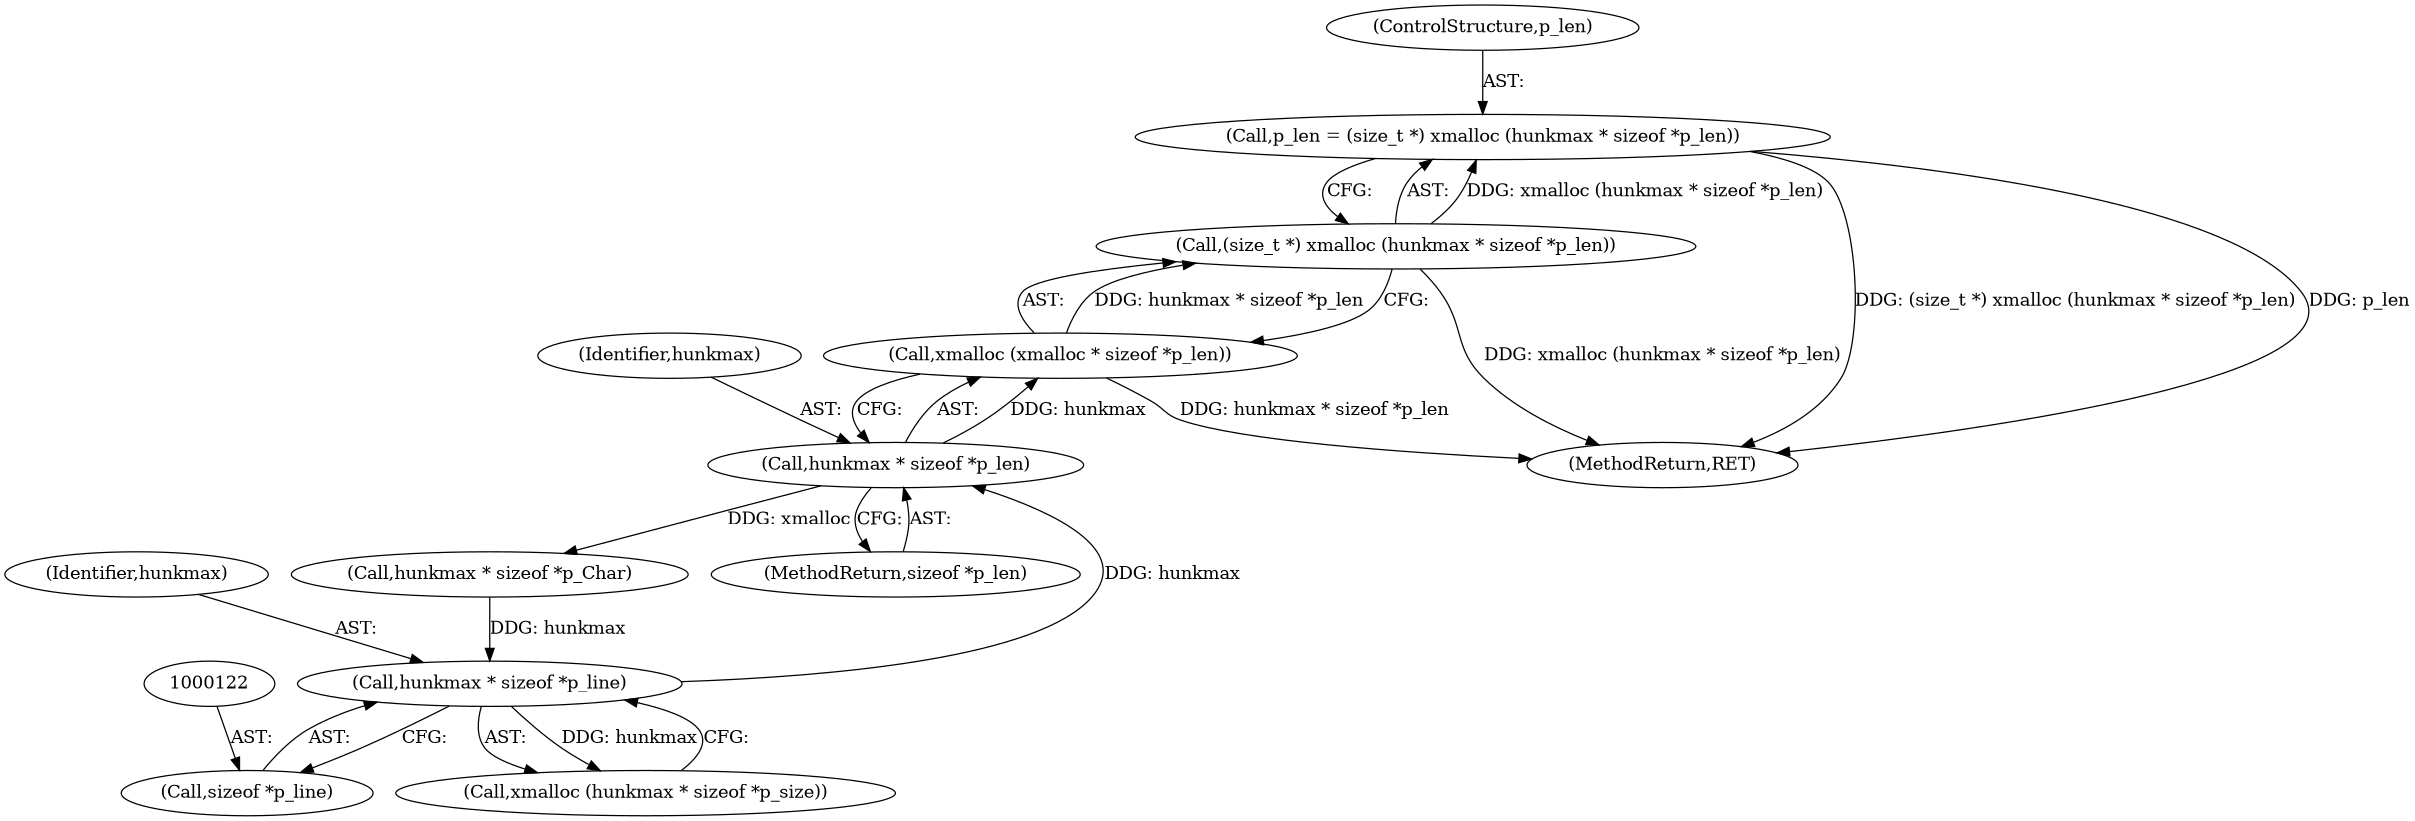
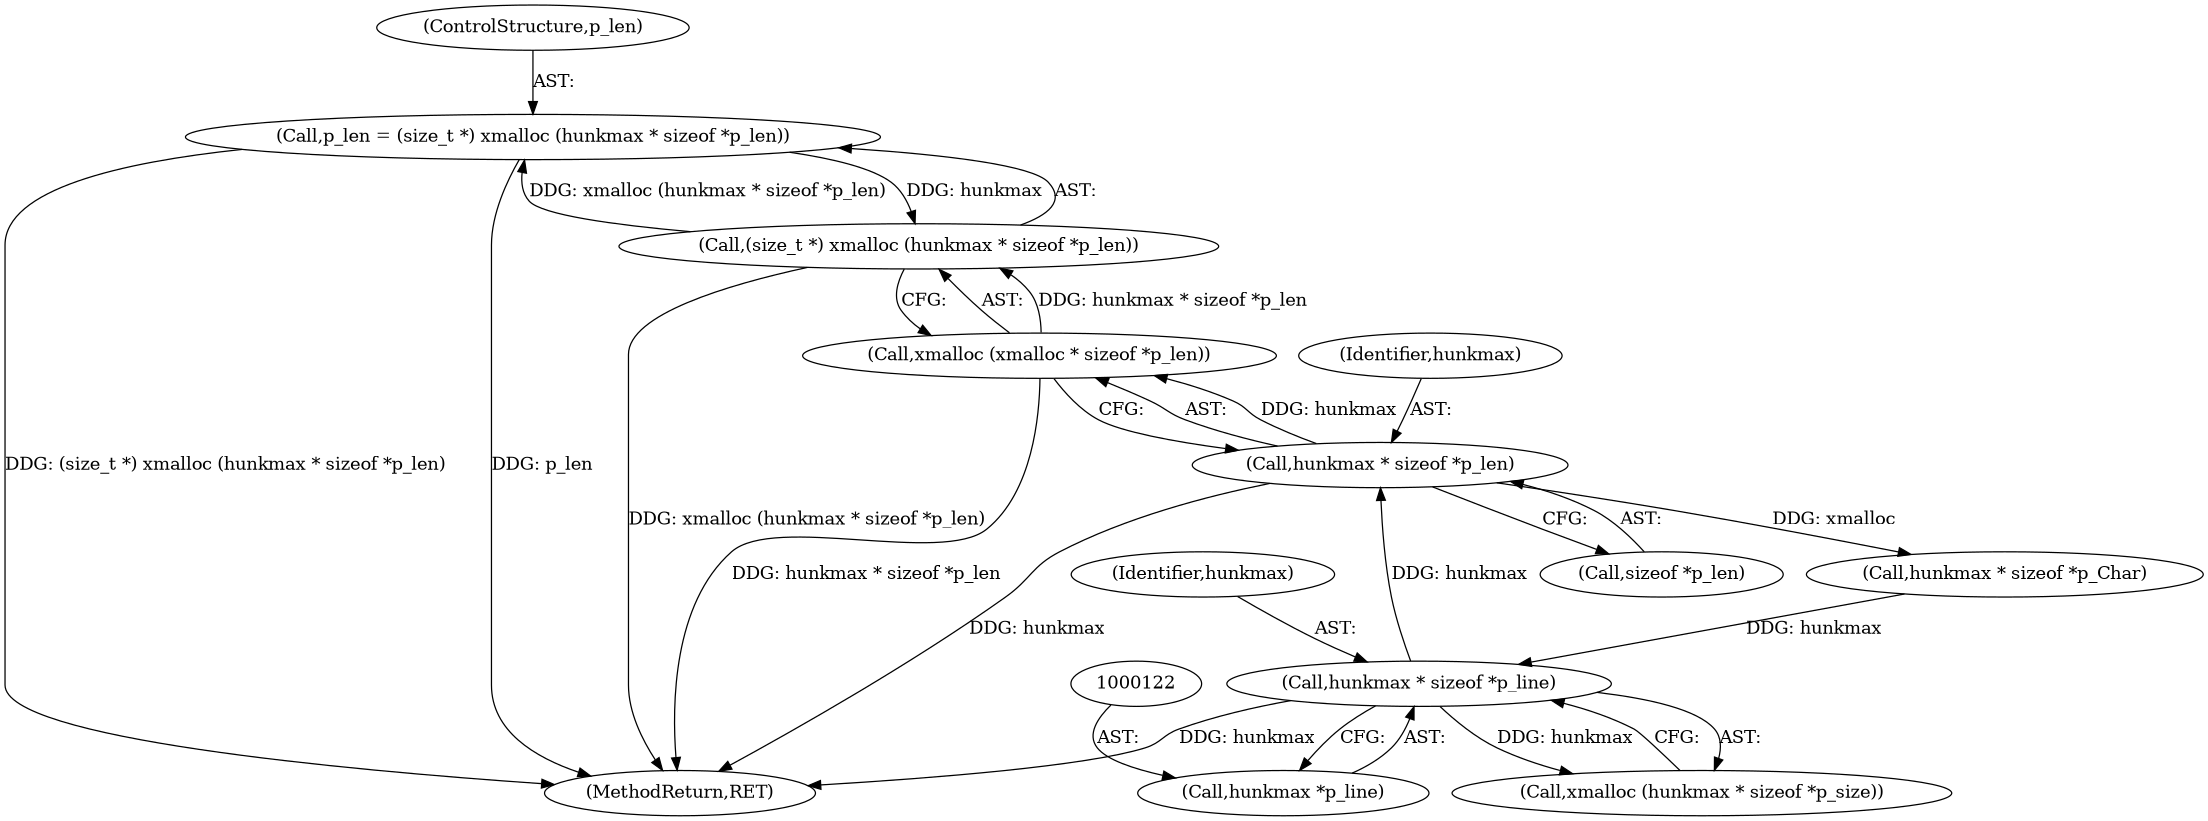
edge "(Call,p_len = (size_t *) xmalloc (hunkmax * sizeof *p_len))" -> "(Call,(size_t *) xmalloc (hunkmax * sizeof *p_len))": label "CFG: " -> "DDG: hunkmax"
node "(MethodReturn,sizeof *p_len)": label "(MethodReturn,sizeof *p_len)" -> "(Call,sizeof *p_len)"
edge "(Call,hunkmax * sizeof *p_len)" -> "(MethodReturn,RET)": added, label "DDG: hunkmax"
edge "(Call,hunkmax * sizeof *p_line)" -> "(MethodReturn,RET)": added, label "DDG: hunkmax"
node "(Call,sizeof *p_line)": label "(Call,sizeof *p_line)" -> "(Call,hunkmax *p_line)"
